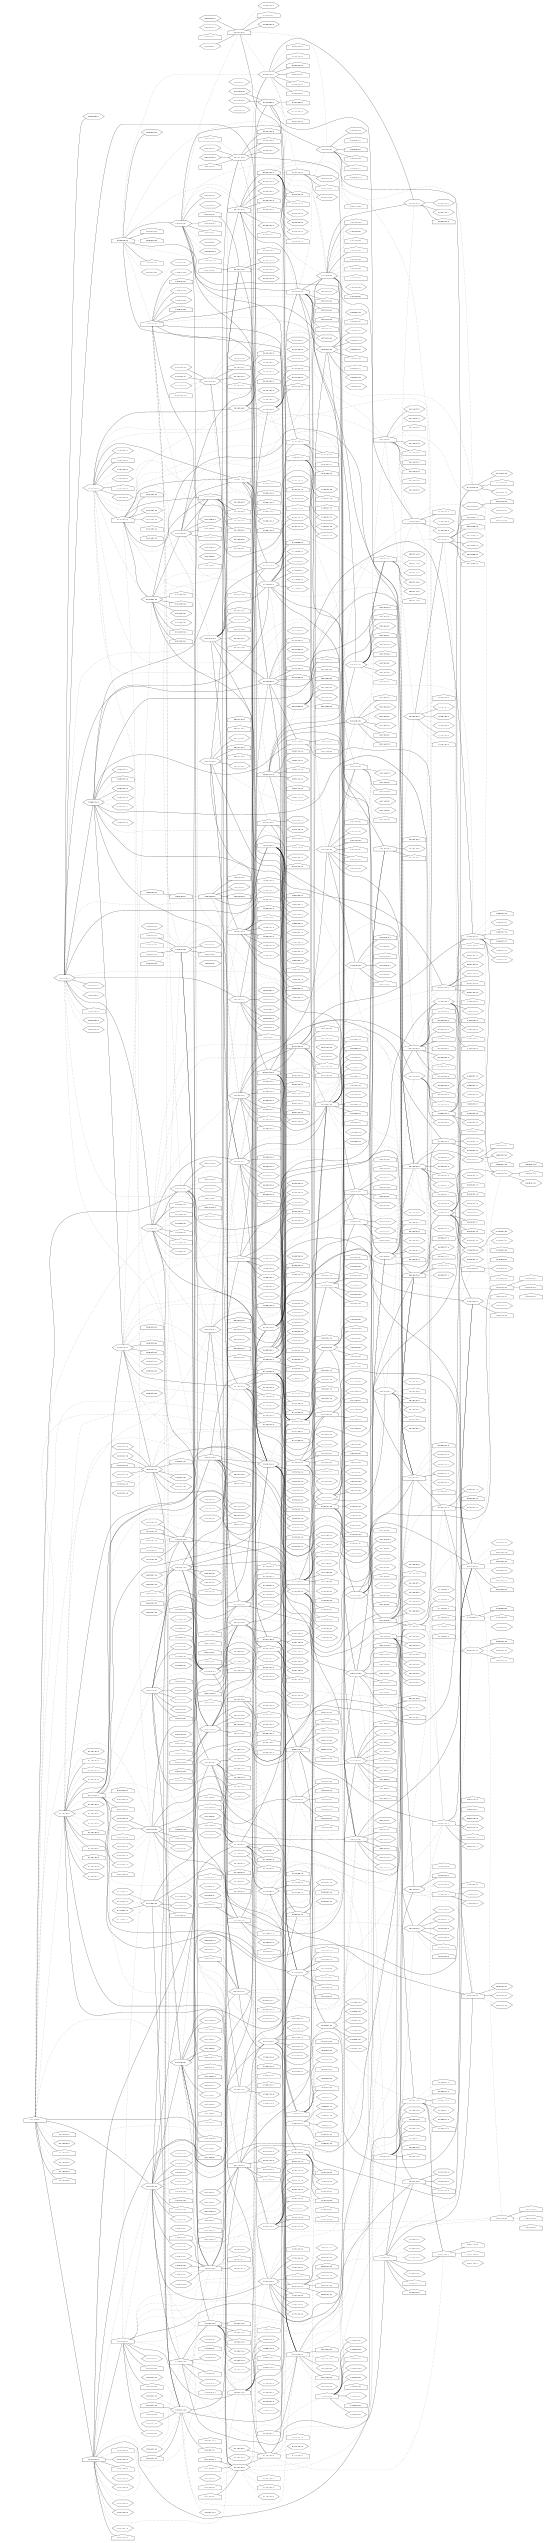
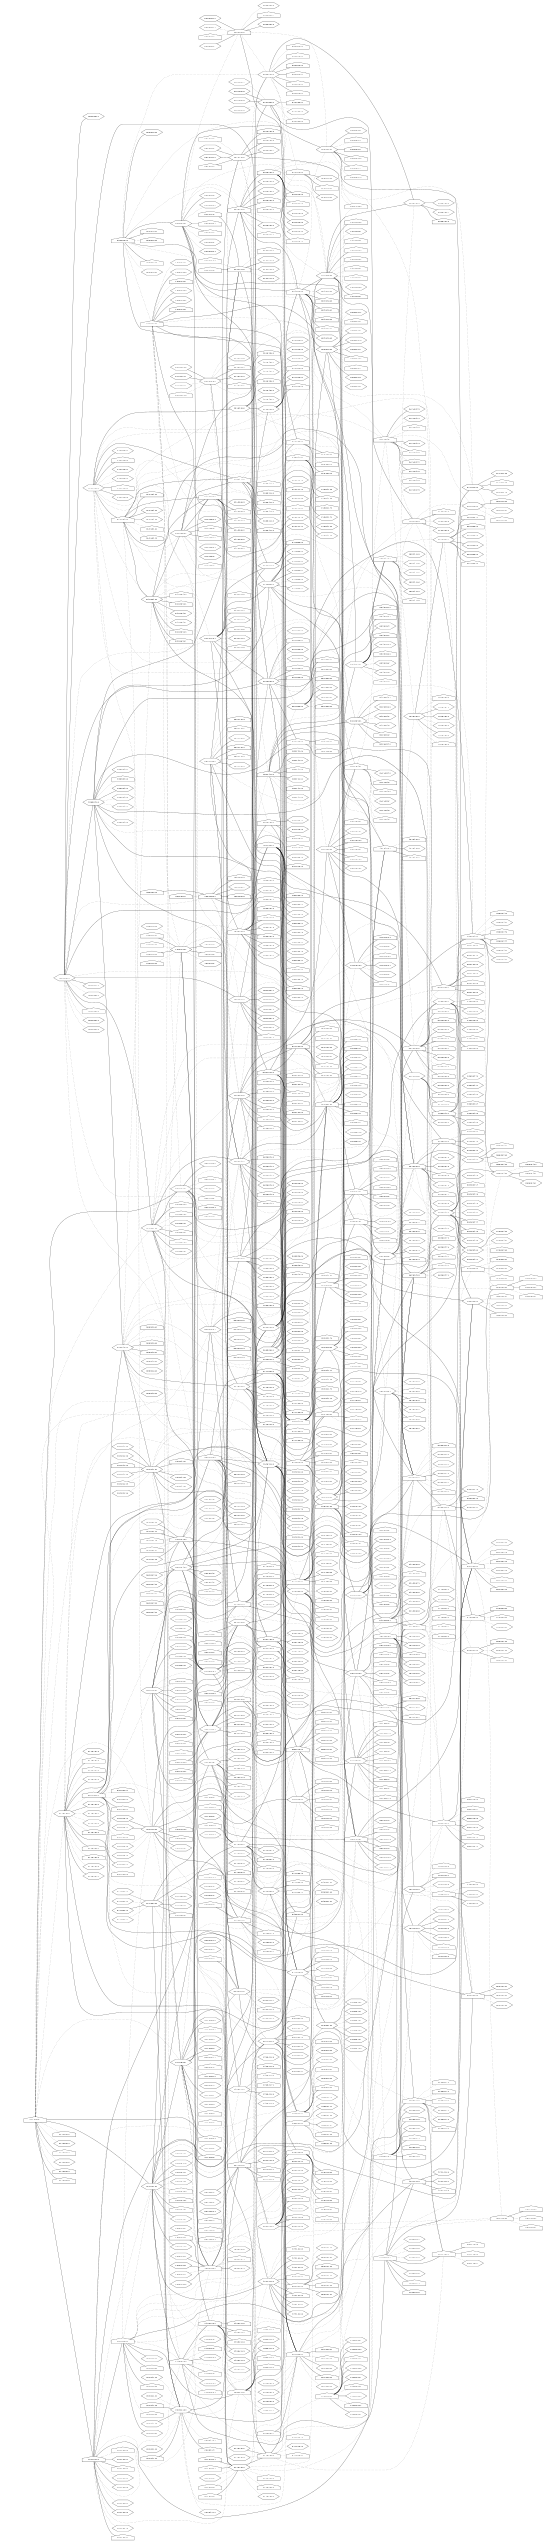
edge "cmbrma16" -- "cmbrma13": now "cmbrma16" -- "cmbrma80"
